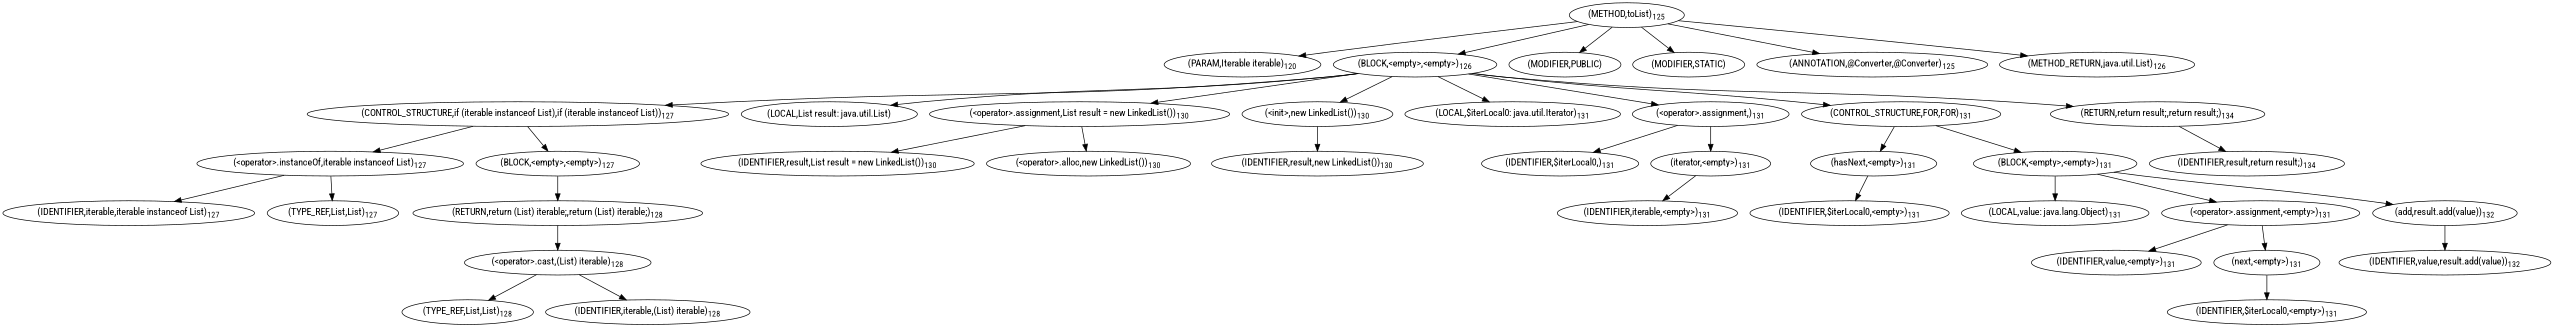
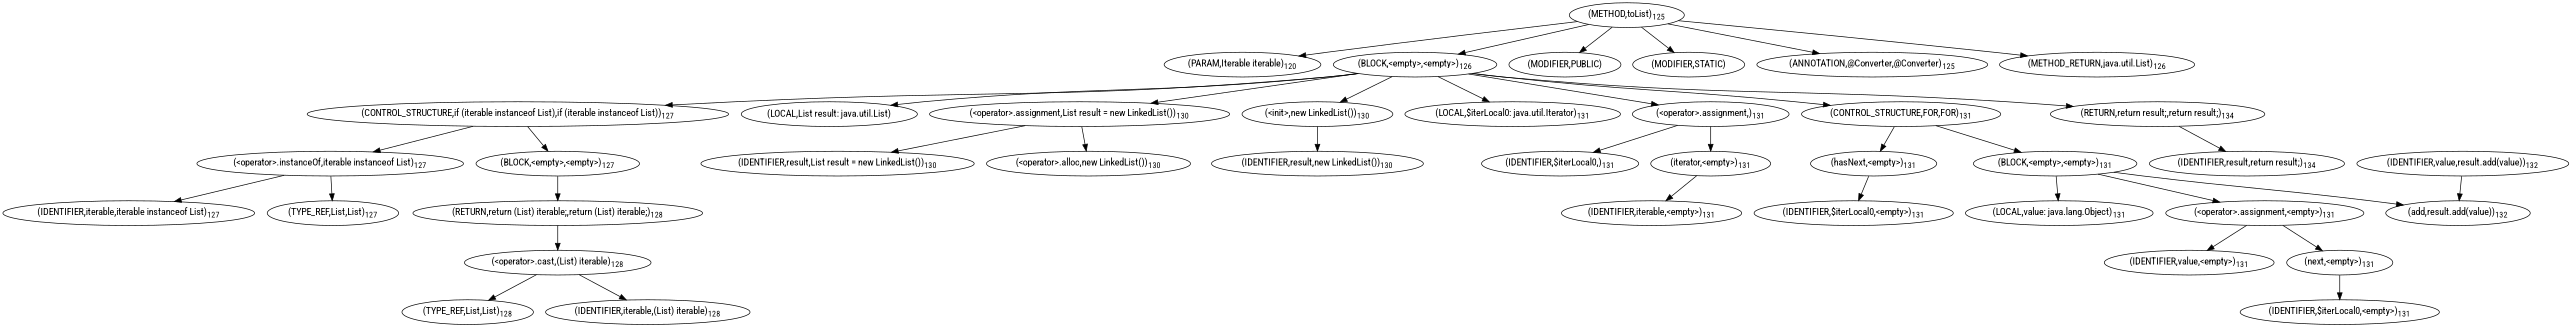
edge "(add,result.add(value))" -> "(IDENTIFIER,value,result.add(value))": reversed
